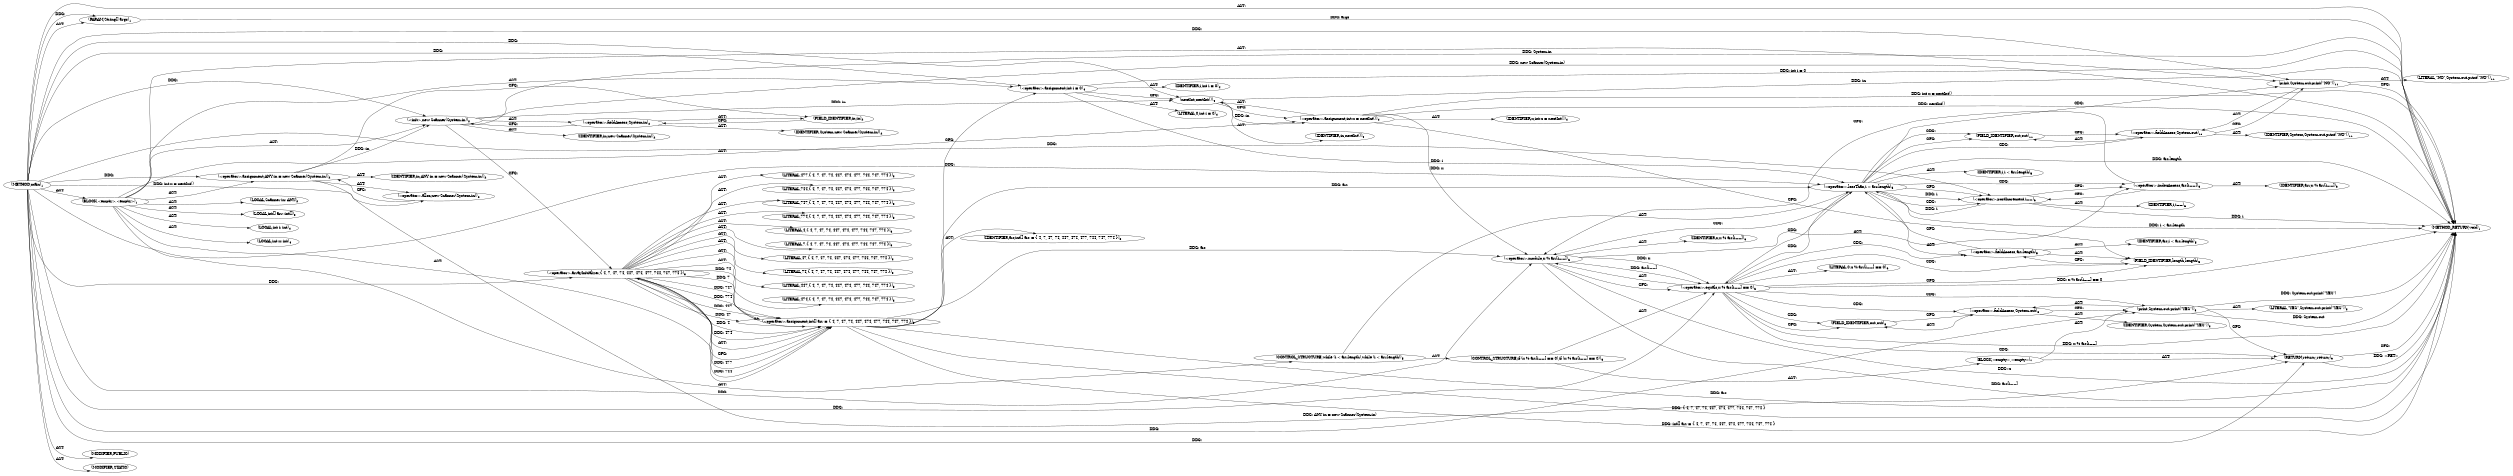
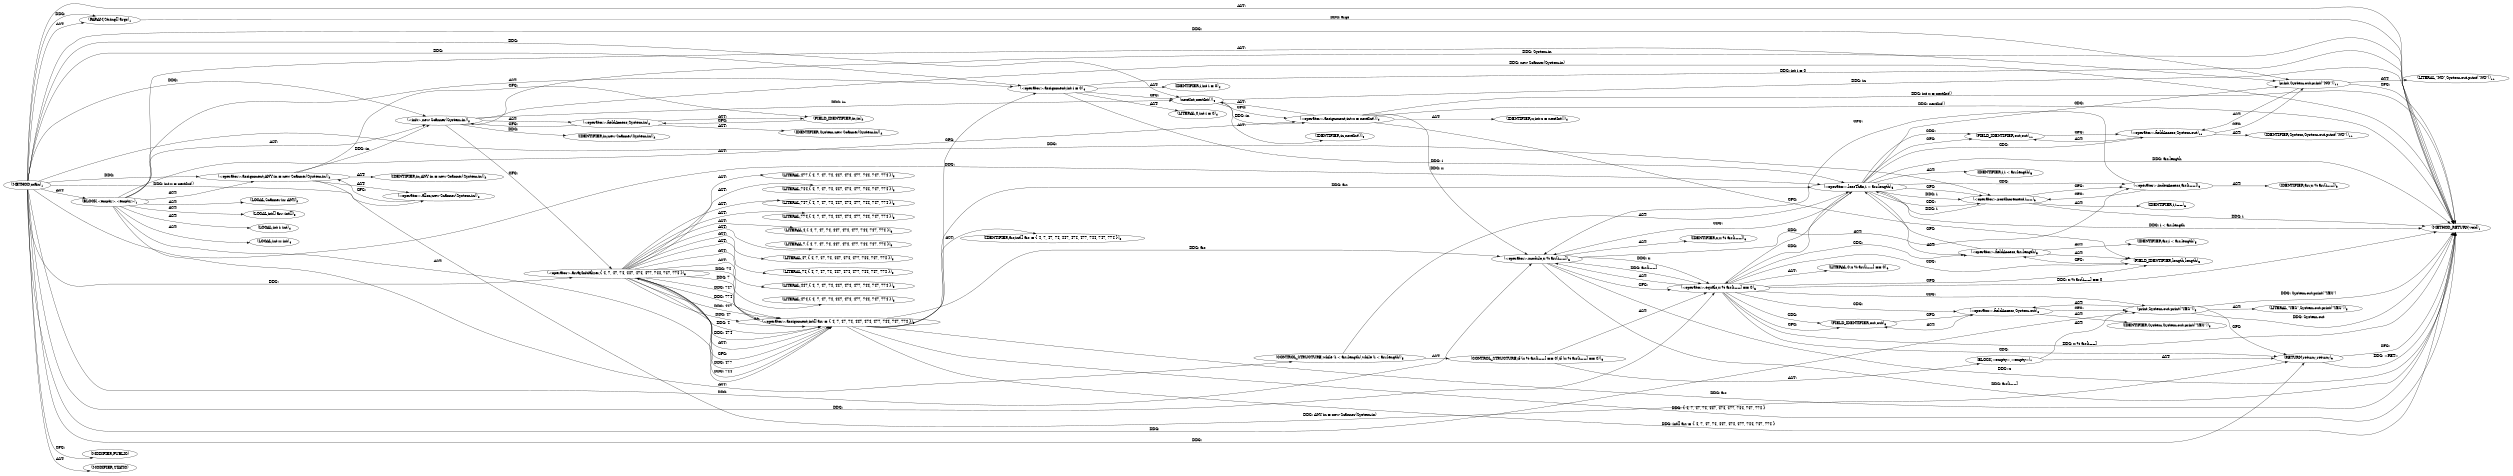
edge "(<init>,new Scanner(System.in))" -> "(IDENTIFIER,in,new Scanner(System.in))": label "AST: " -> "DDG: "
edge "(METHOD,main)" -> "(MODIFIER,PUBLIC)": label "AST: " -> "CFG: "
